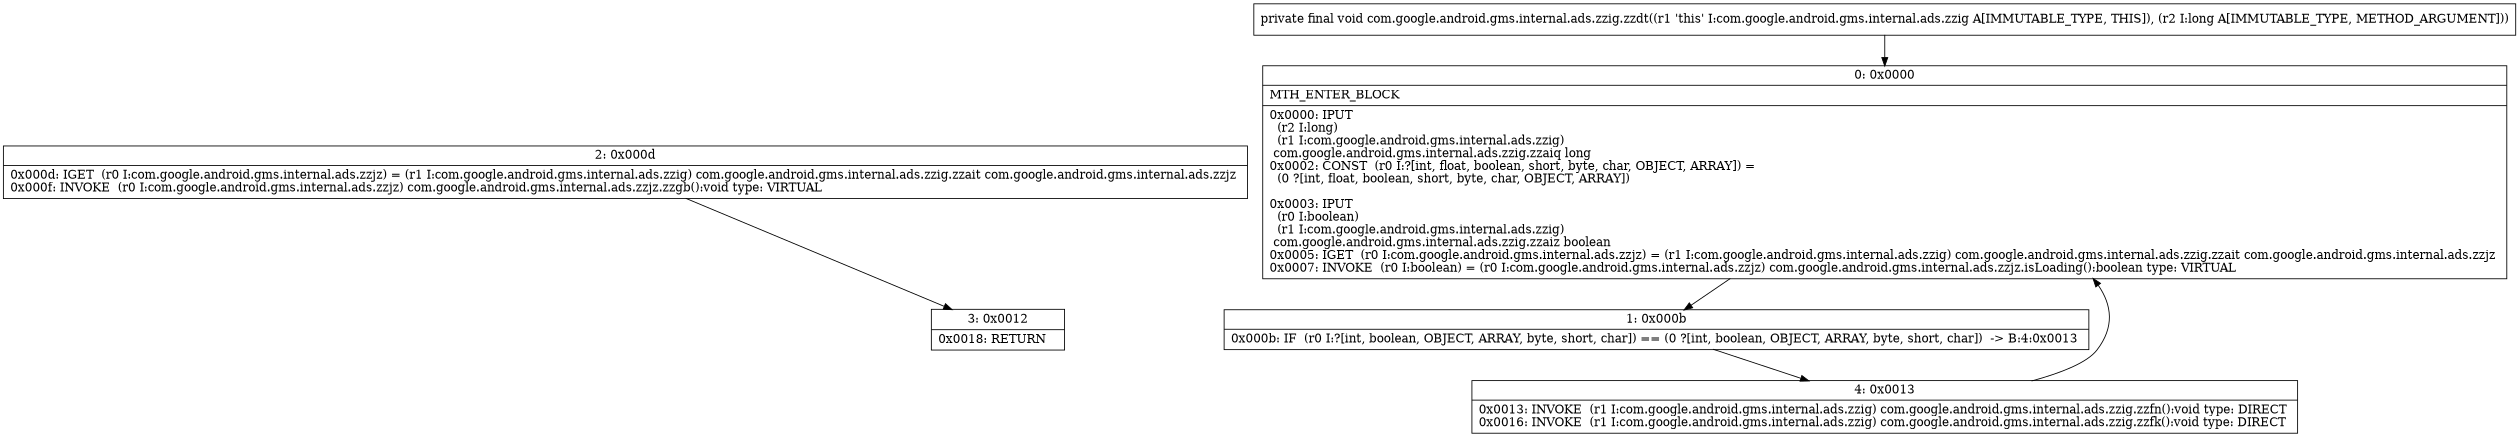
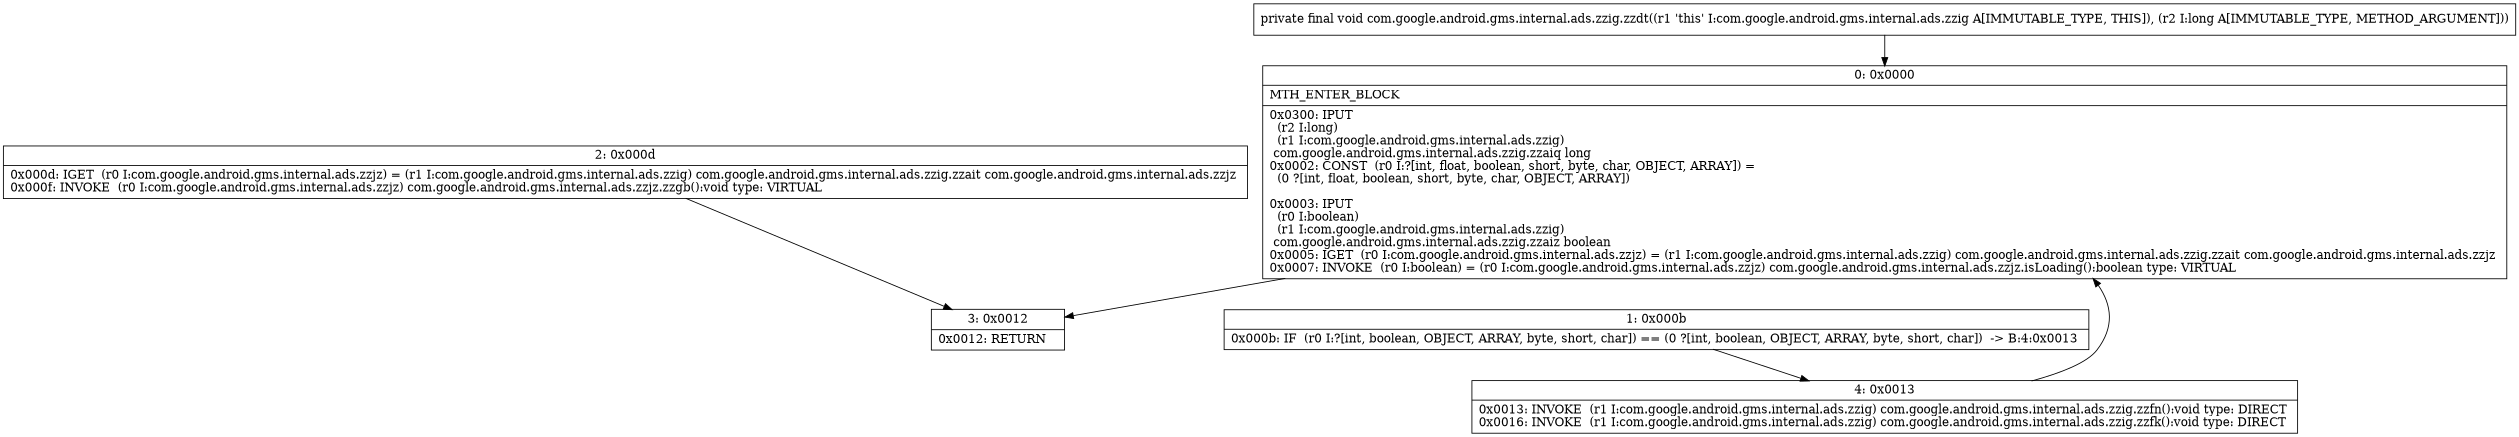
node "0: 0x0000": text "0x0000: IPUT" -> "0x0300: IPUT"
edge "0: 0x0000" -> "1: 0x000b": now "0: 0x0000" -> "3: 0x0012"
node "3: 0x0012": text "0x0018: RETURN" -> "0x0012: RETURN"
